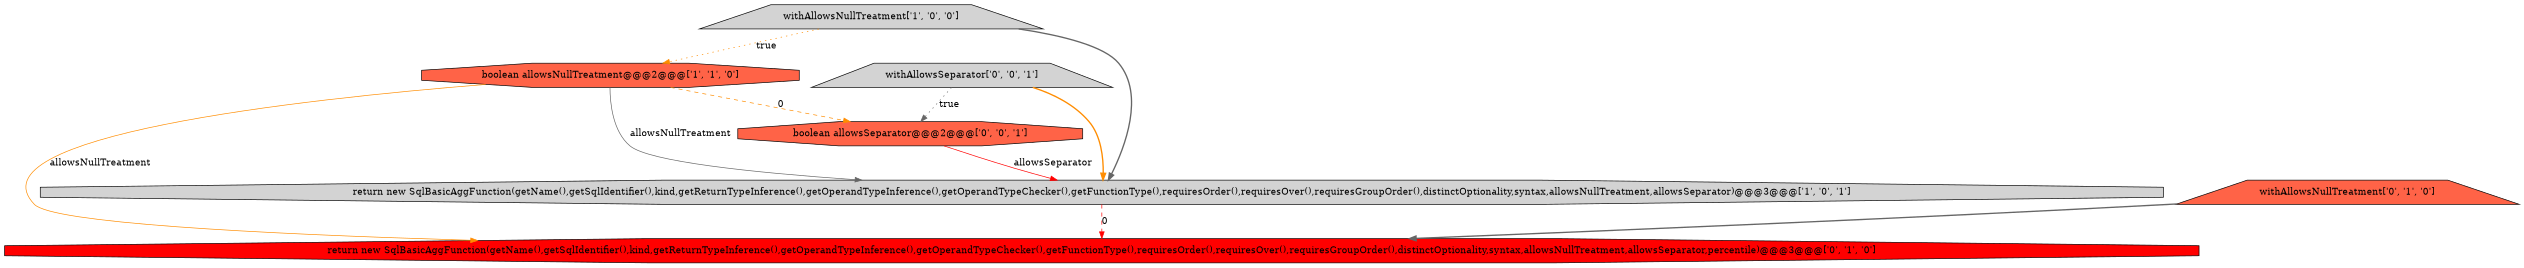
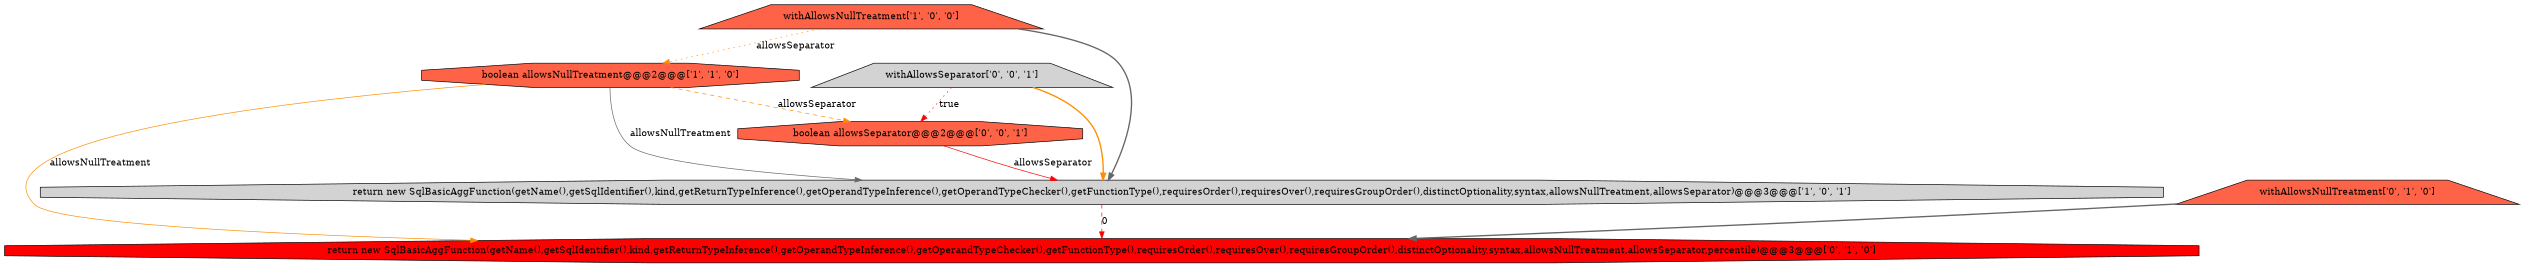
node "withAllowsNullTreatment['1', '0', '0']": fillcolor lightgray -> tomato
edge "withAllowsNullTreatment['1', '0', '0']" -> "boolean allowsNullTreatment@@@2@@@['1', '1', '0']": label "true" -> "allowsSeparator"
edge "withAllowsSeparator['0', '0', '1']" -> "boolean allowsSeparator@@@2@@@['0', '0', '1']": color gray40 -> red
edge "boolean allowsNullTreatment@@@2@@@['1', '1', '0']" -> "boolean allowsSeparator@@@2@@@['0', '0', '1']": label "0" -> "allowsSeparator"
